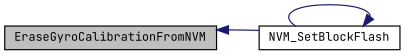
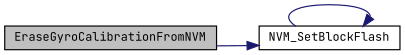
edge "NVM_SetBlockFlash" -> "EraseGyroCalibrationFromNVM": reversed
